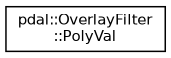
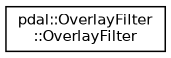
node "pdal::OverlayFilter ::PolyVal": label "pdal::OverlayFilter ::PolyVal" -> "pdal::OverlayFilter ::OverlayFilter"
